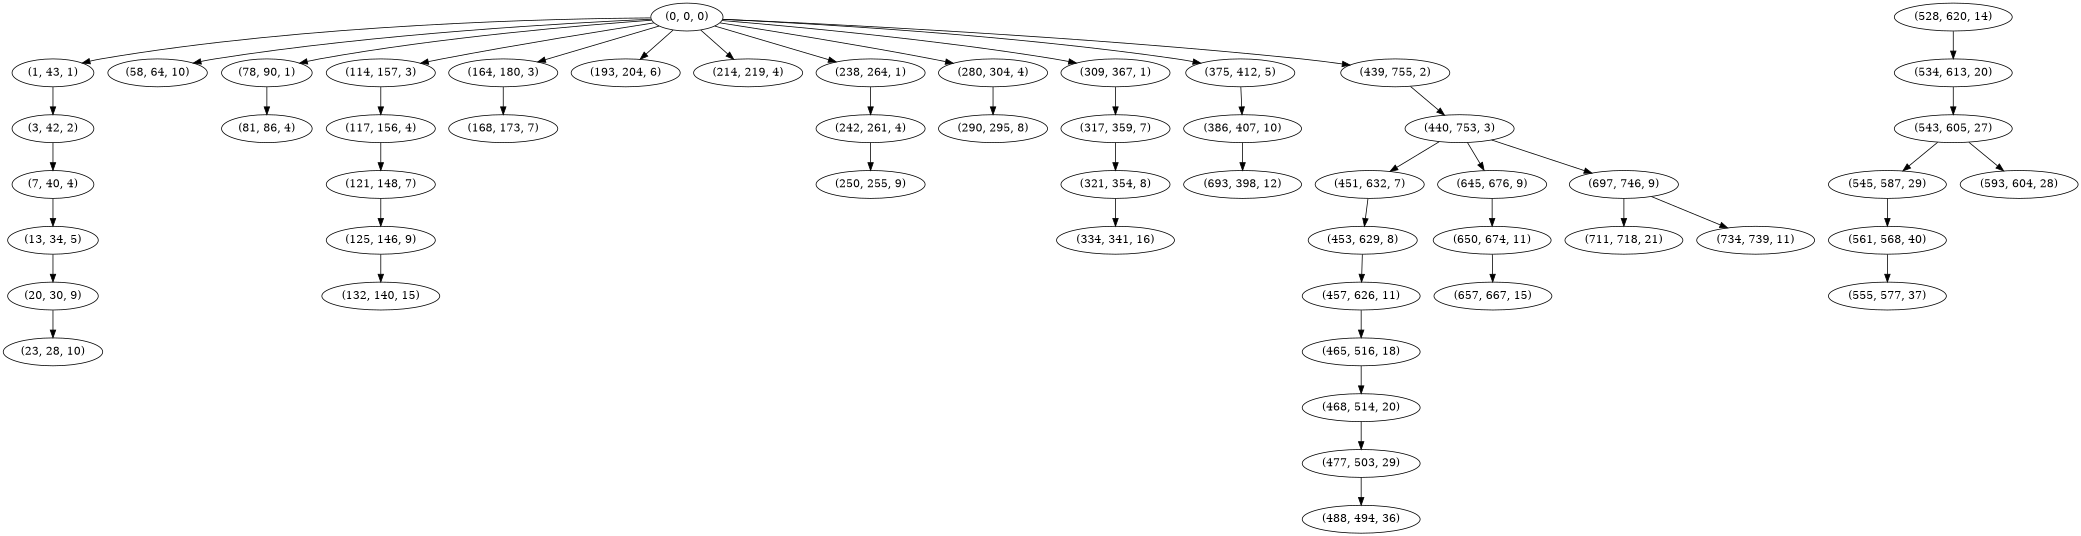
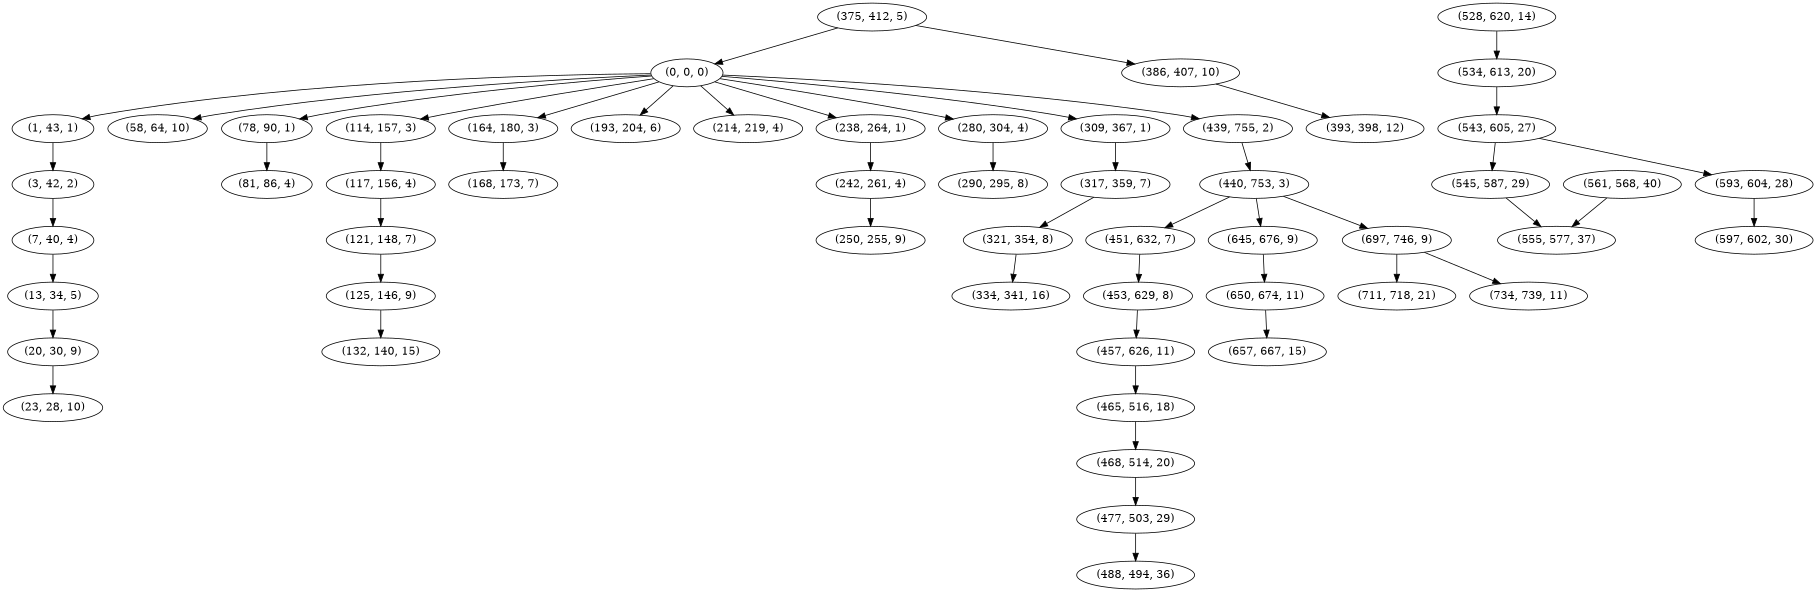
edge "(0, 0, 0)" -> "(375, 412, 5)": reversed
node "(693, 398, 12)": label "(693, 398, 12)" -> "(393, 398, 12)"
edge "(545, 587, 29)" -> "(561, 568, 40)": now "(545, 587, 29)" -> "(555, 577, 37)"
node "(597, 602, 30)": added
